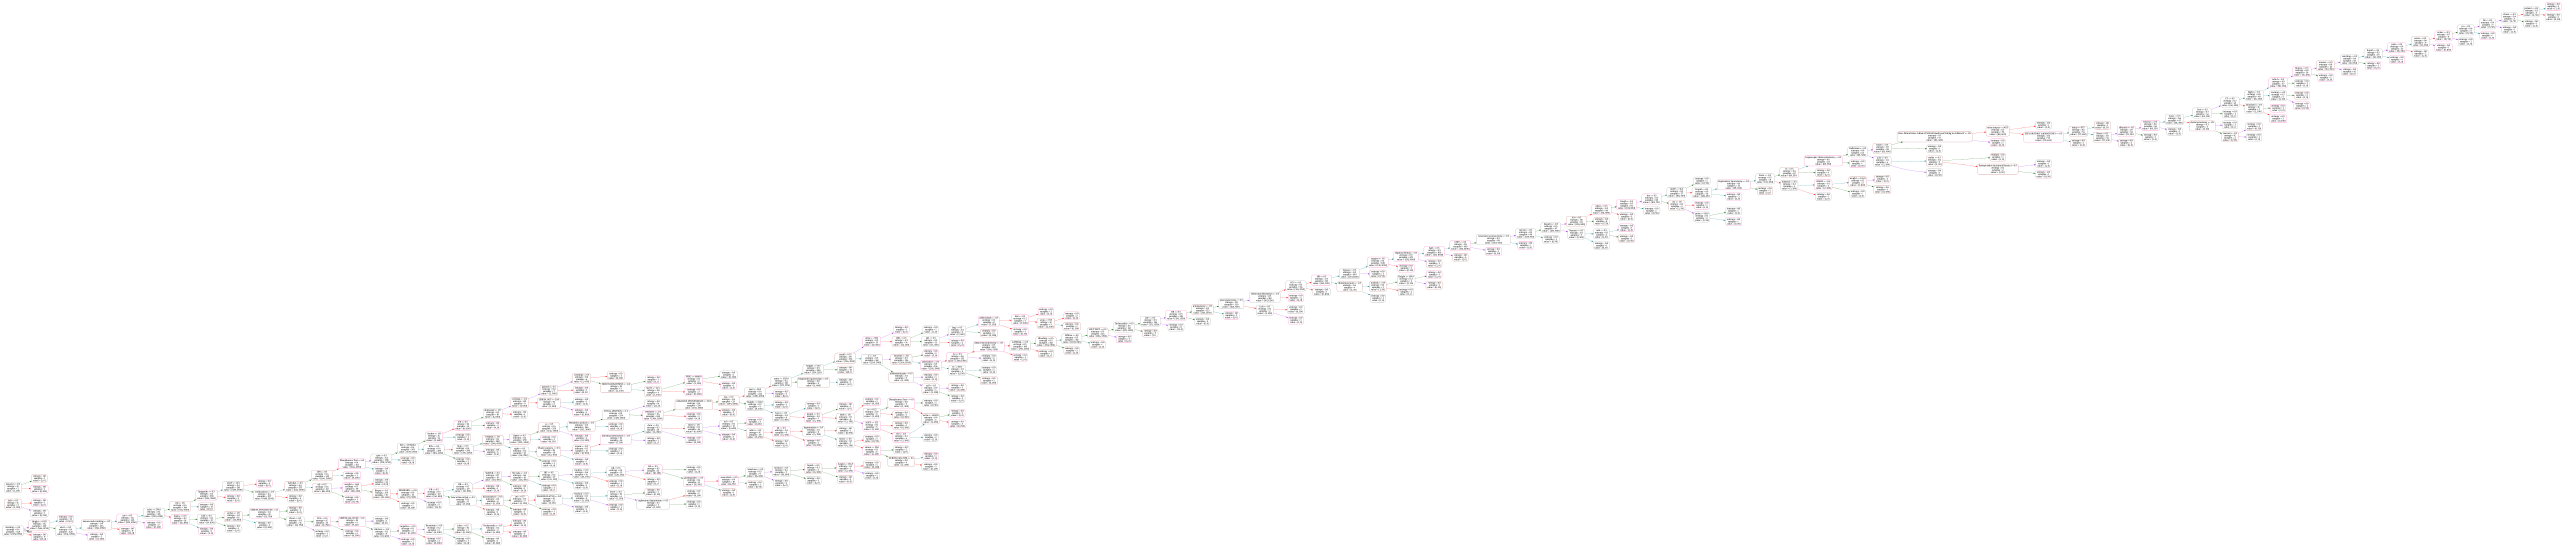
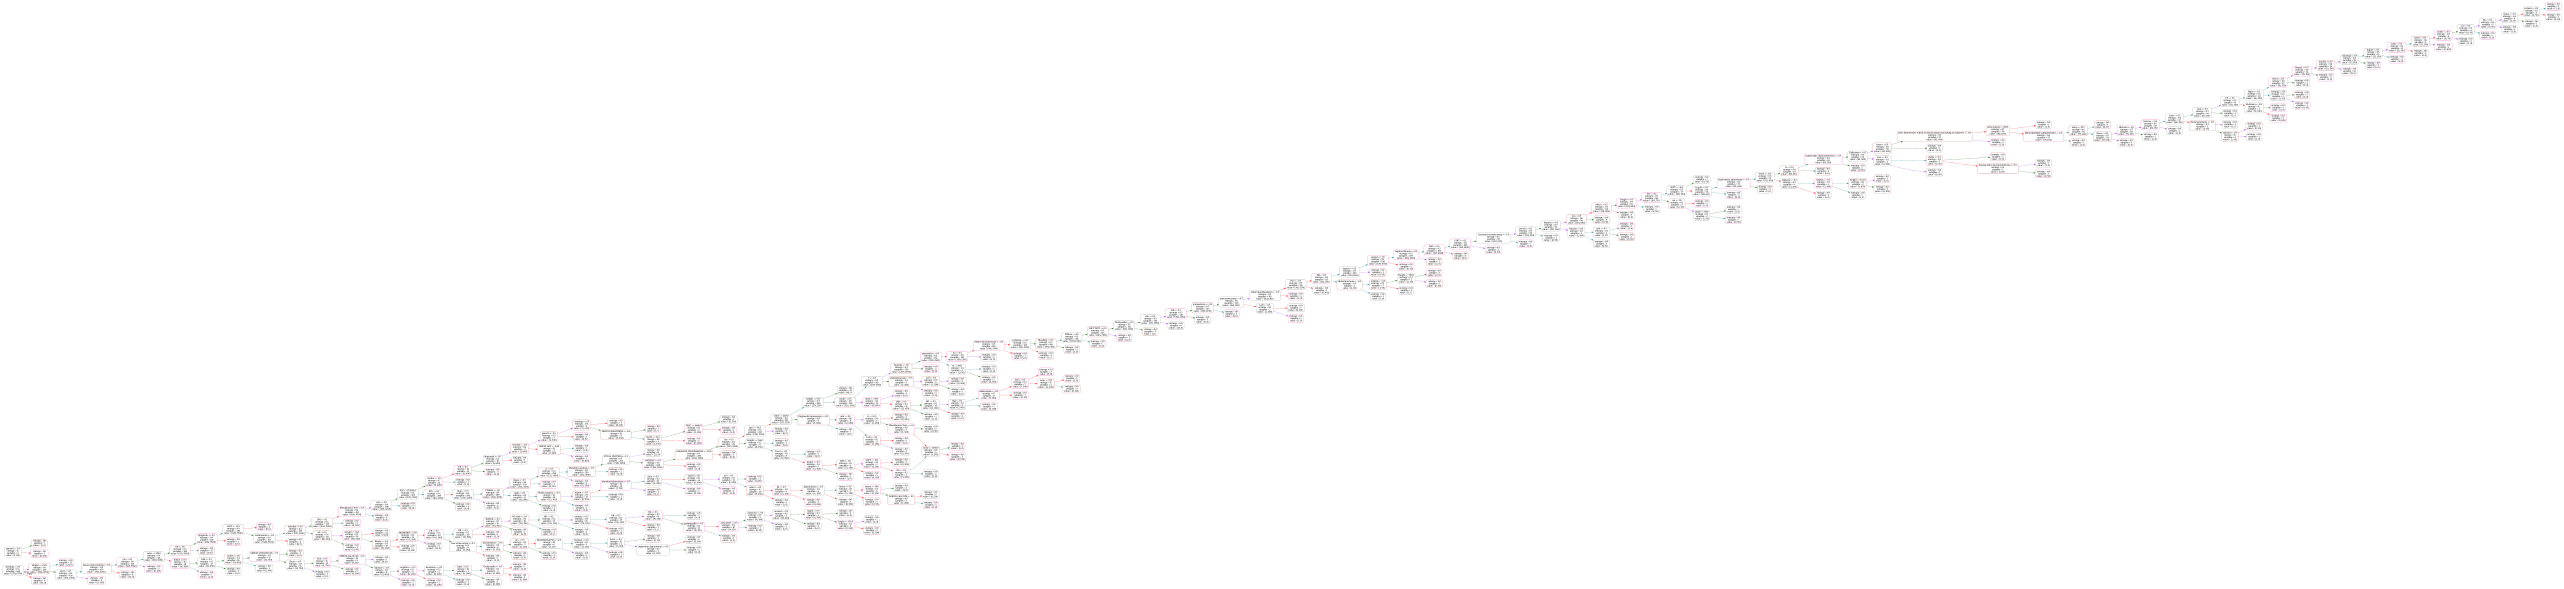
node "oral <= 0.5 entropy = 0.0 samples = 8 value = [2, 600]": added
